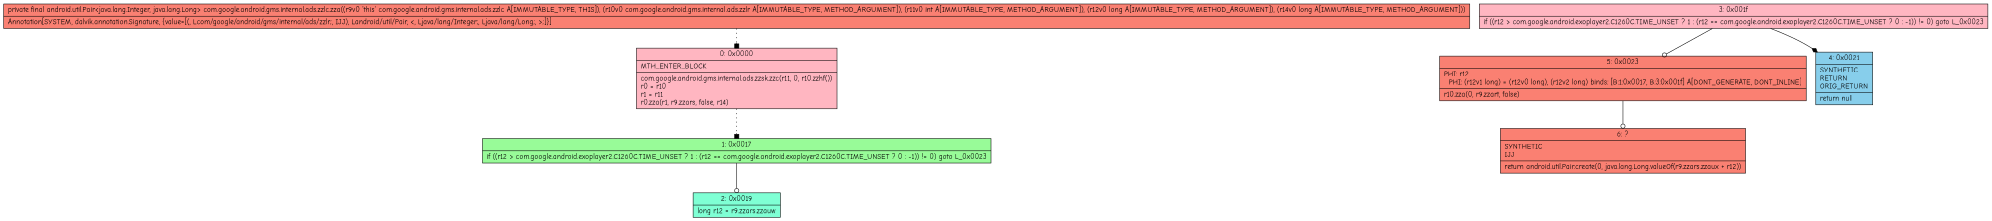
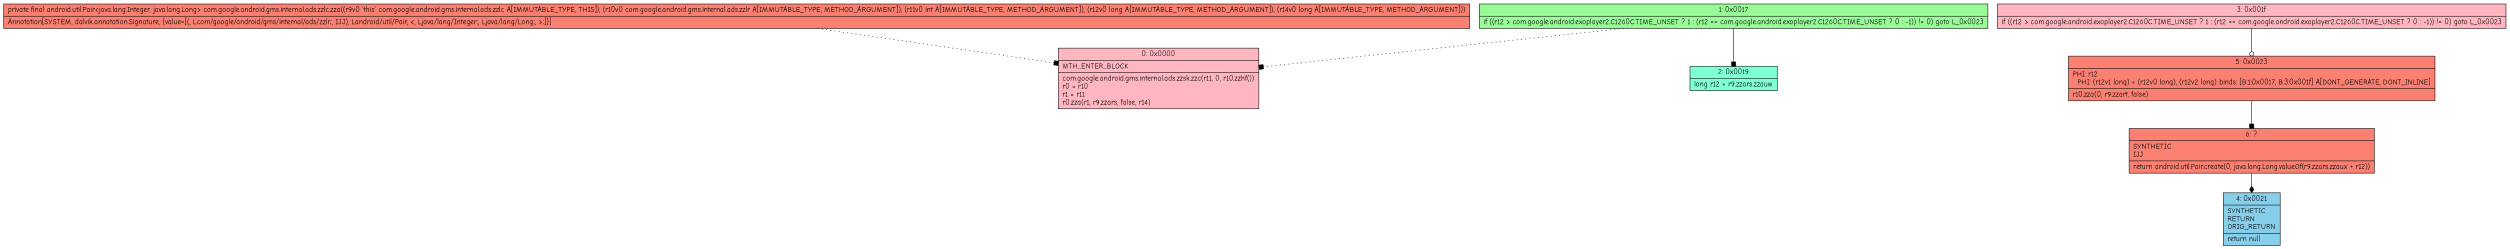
edge "3: 0x001f" -> "4: 0x0021": now "6: ?" -> "4: 0x0021"
edge "5: 0x0023" -> "6: ?": arrowhead odot -> box
edge "0: 0x0000" -> "1: 0x0017": reversed
edge "1: 0x0017" -> "2: 0x0019": arrowhead odot -> box
